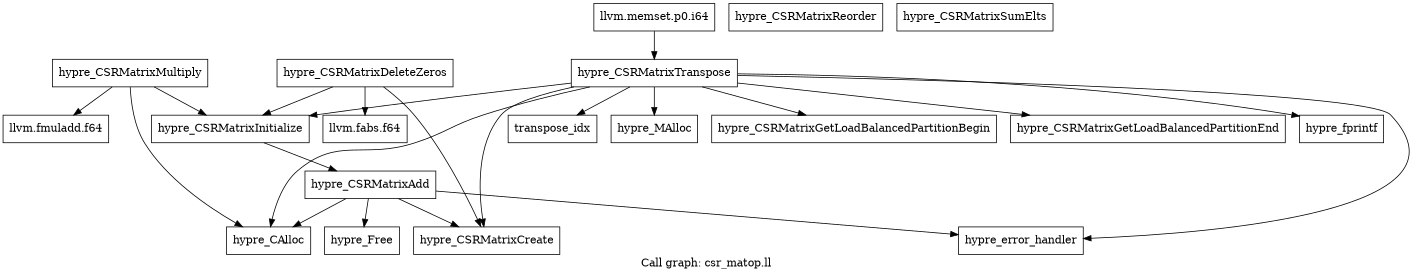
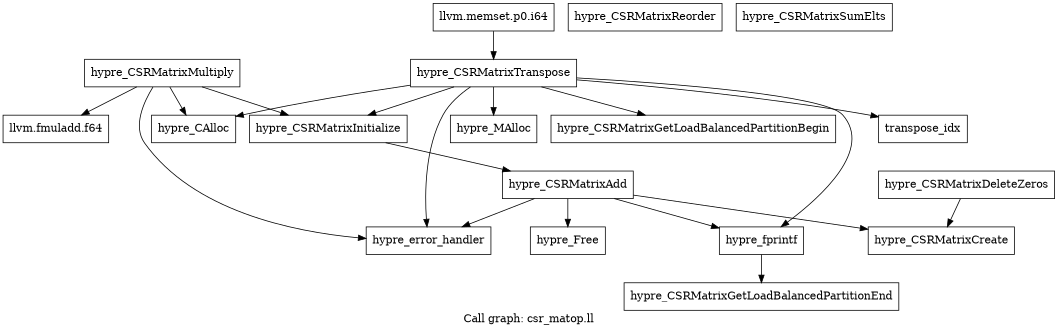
edge "hypre_CSRMatrixTranspose" -> "hypre_CSRMatrixGetLoadBalancedPartitionEnd": now "hypre_fprintf" -> "hypre_CSRMatrixGetLoadBalancedPartitionEnd"
edge "hypre_CSRMatrixDeleteZeros" -> "hypre_CSRMatrixInitialize": removed
edge "hypre_CSRMatrixTranspose" -> "hypre_CSRMatrixCreate": removed
node "llvm.fabs.f64": removed
edge "hypre_CSRMatrixMultiply" -> "hypre_error_handler": added
edge "hypre_CSRMatrixAdd" -> "hypre_CAlloc": now "hypre_CSRMatrixAdd" -> "hypre_fprintf"
